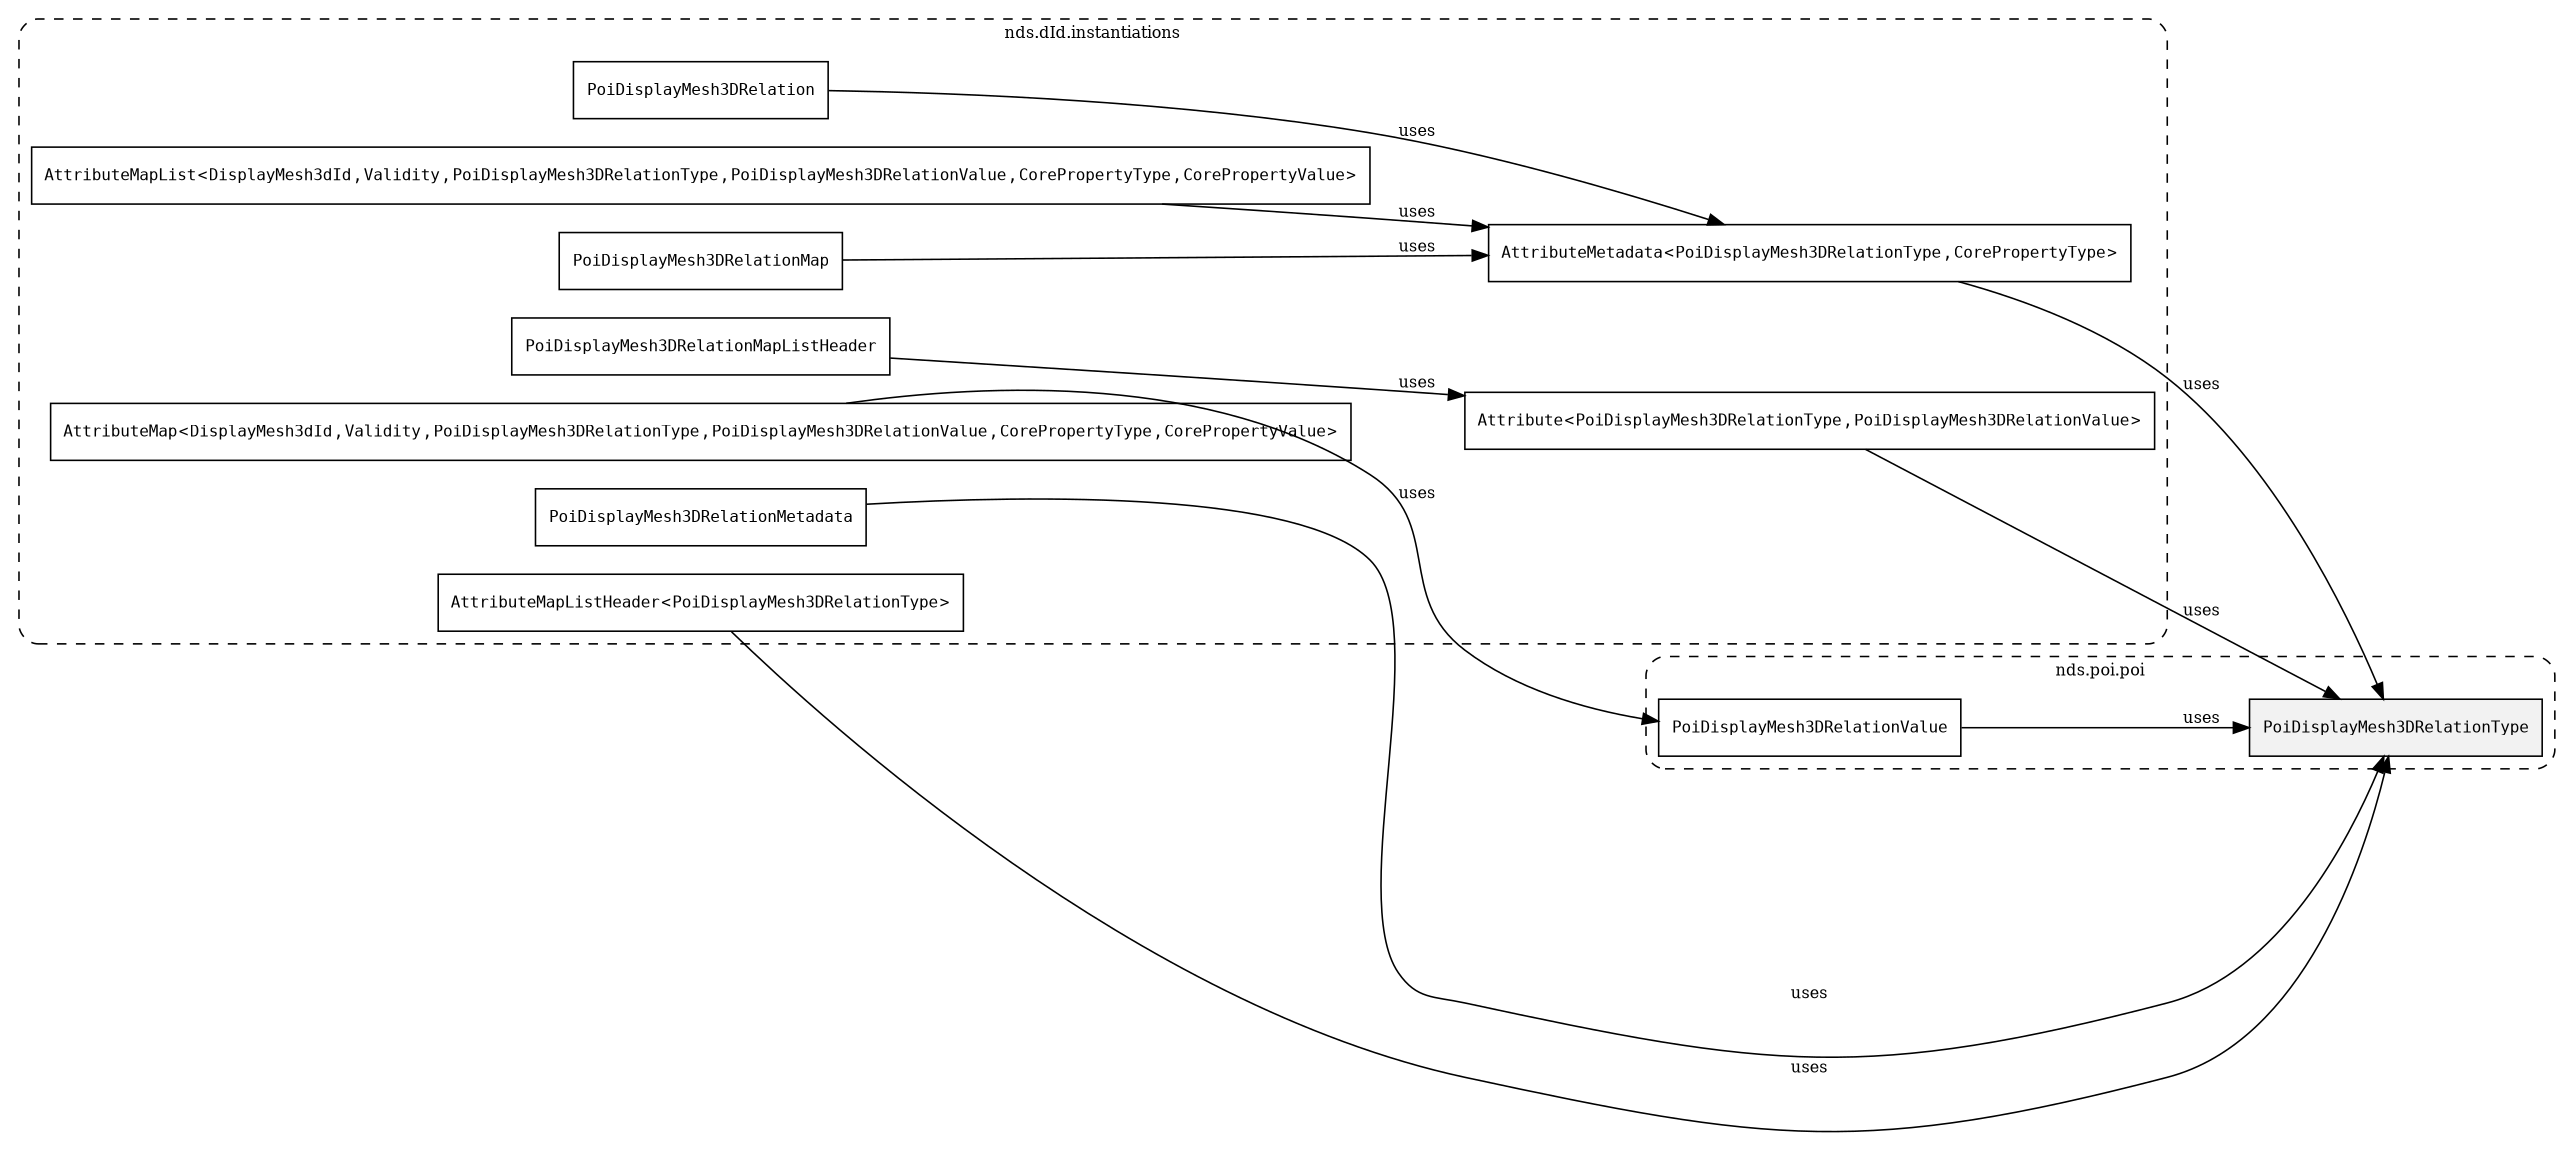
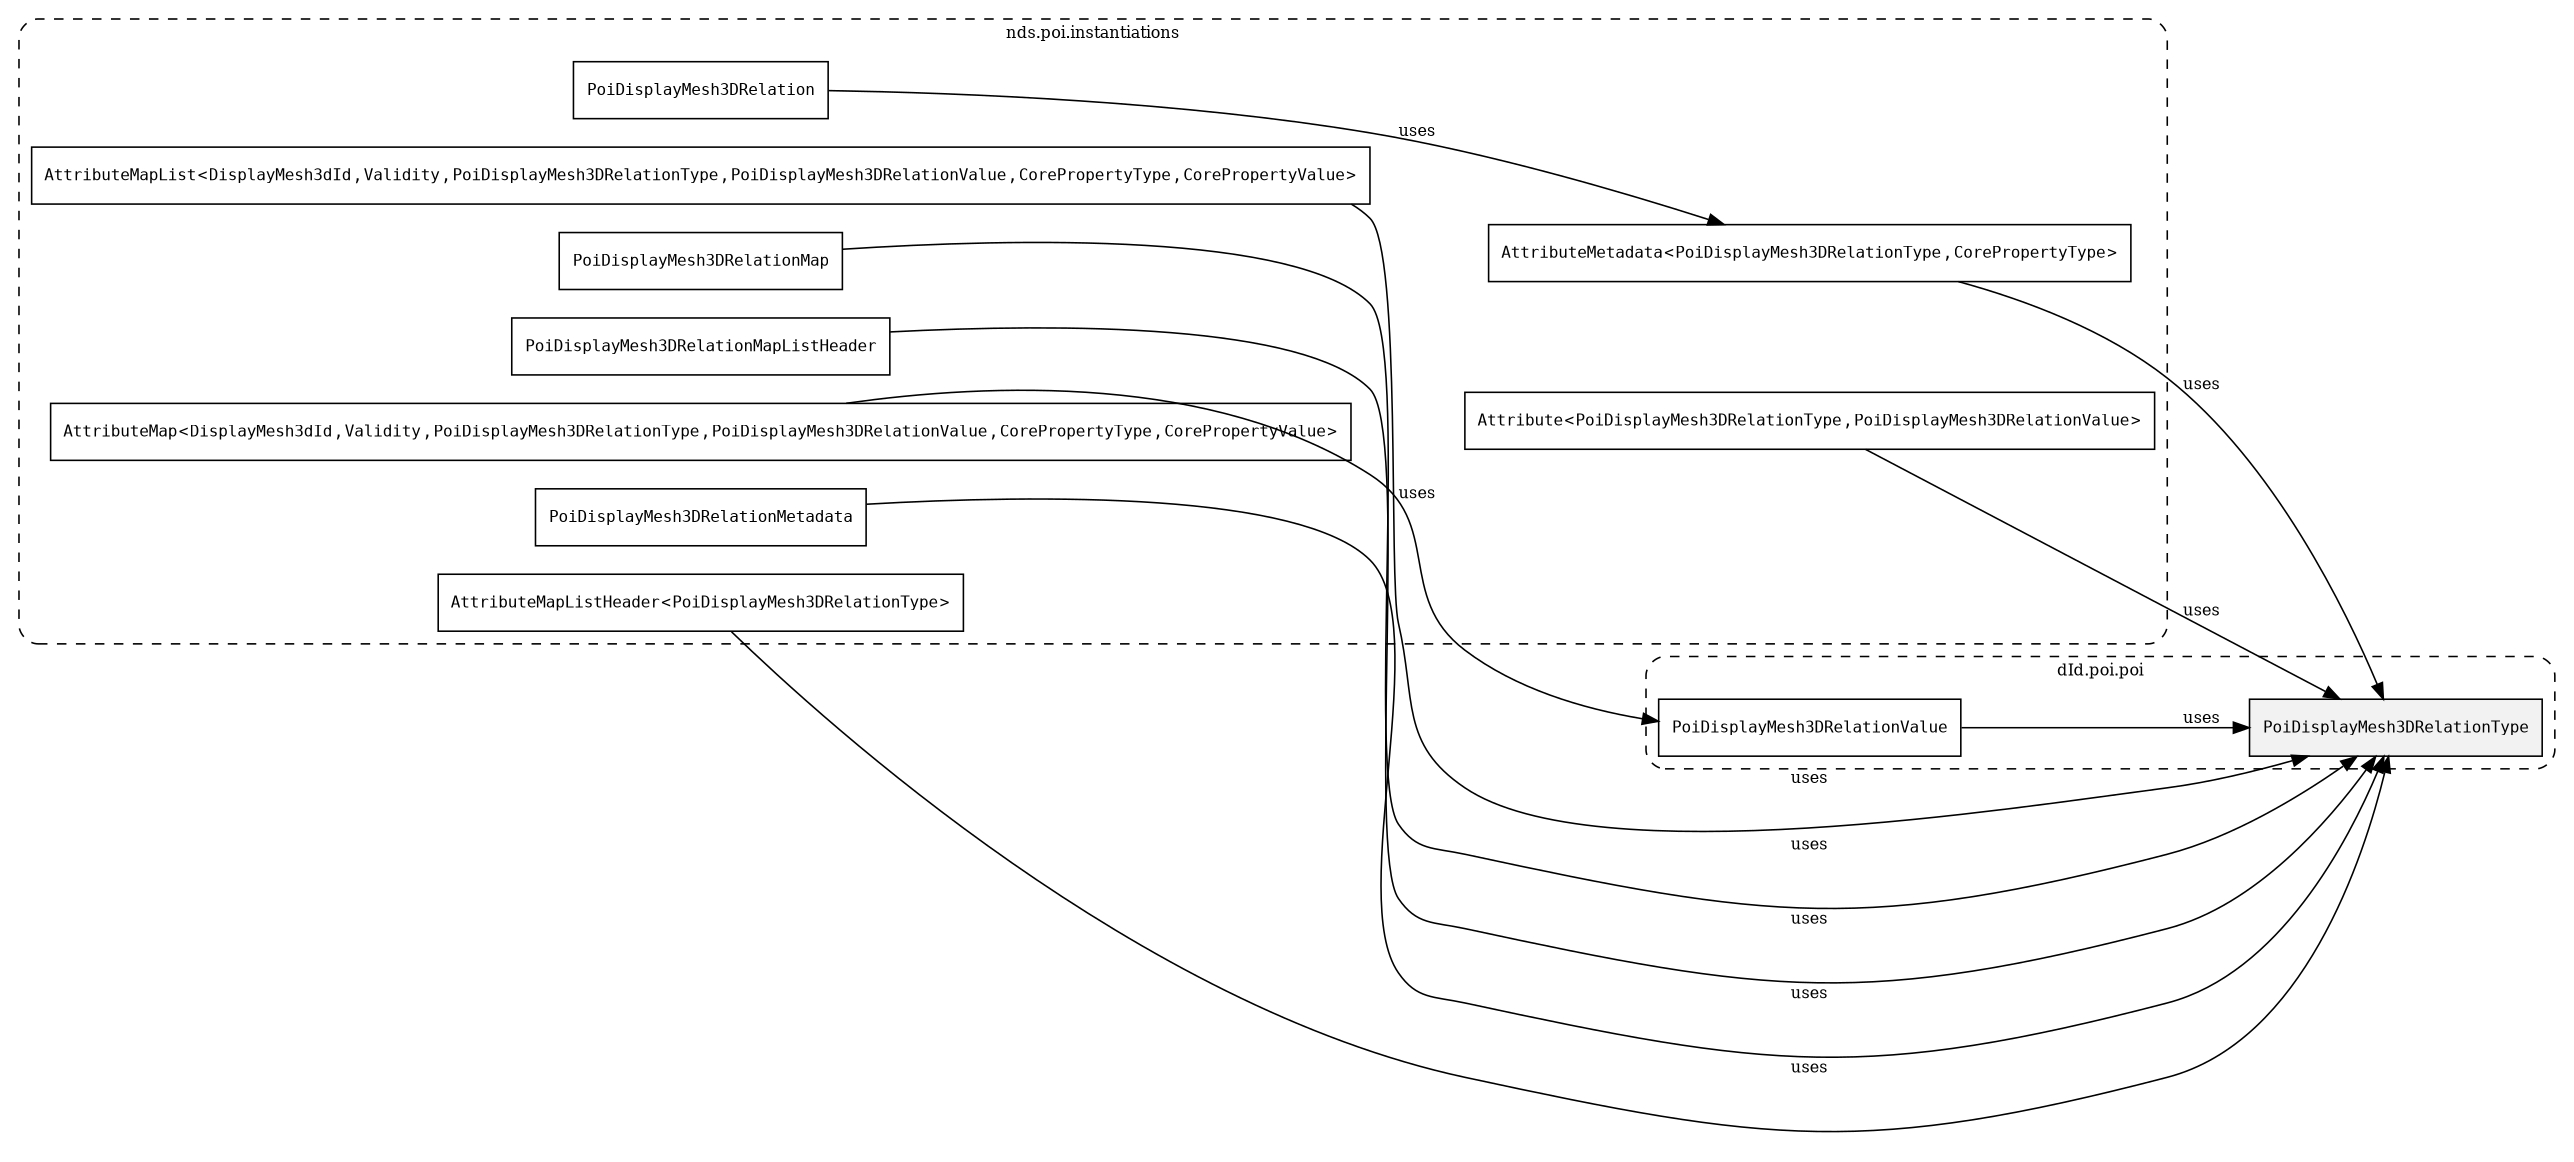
cluster "nds.dId.instantiations": label "nds.dId.instantiations" -> "nds.poi.instantiations"
edge "AttributeMapList" -> "AttributeMetadata": now "AttributeMapList" -> "PoiDisplayMesh3DRelationType"
edge "PoiDisplayMesh3DRelationMap" -> "AttributeMetadata": now "PoiDisplayMesh3DRelationMap" -> "PoiDisplayMesh3DRelationType"
edge "PoiDisplayMesh3DRelationMapListHeader" -> "Attribute": now "PoiDisplayMesh3DRelationMapListHeader" -> "PoiDisplayMesh3DRelationType"
cluster "nds.poi.poi": label "nds.poi.poi" -> "dId.poi.poi"
